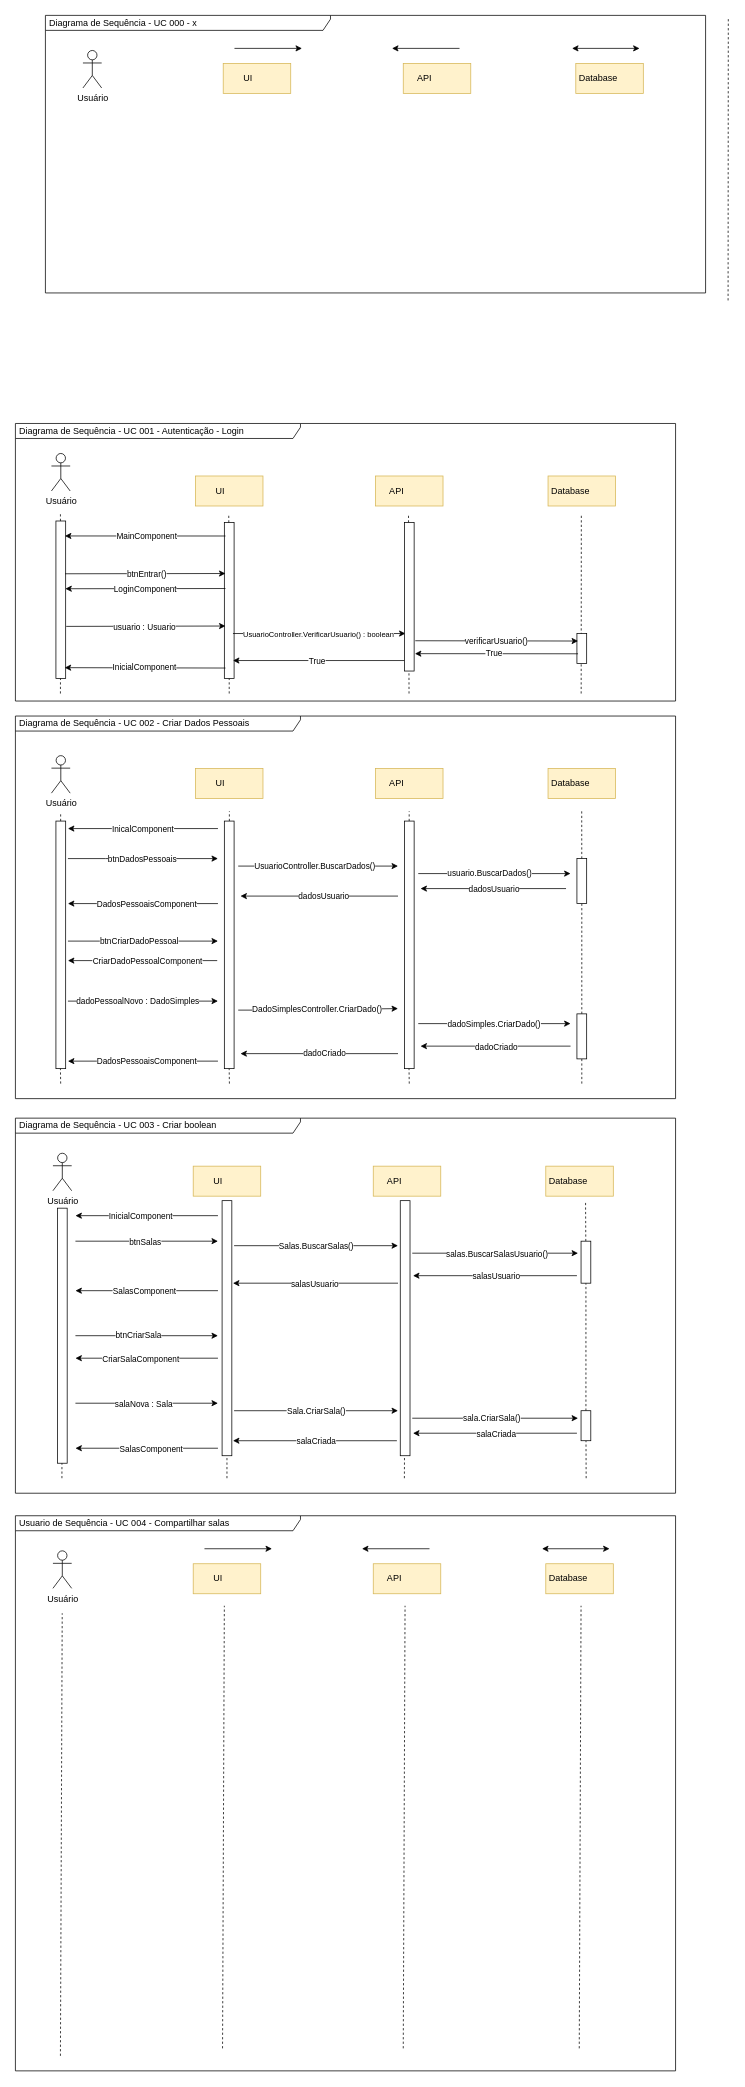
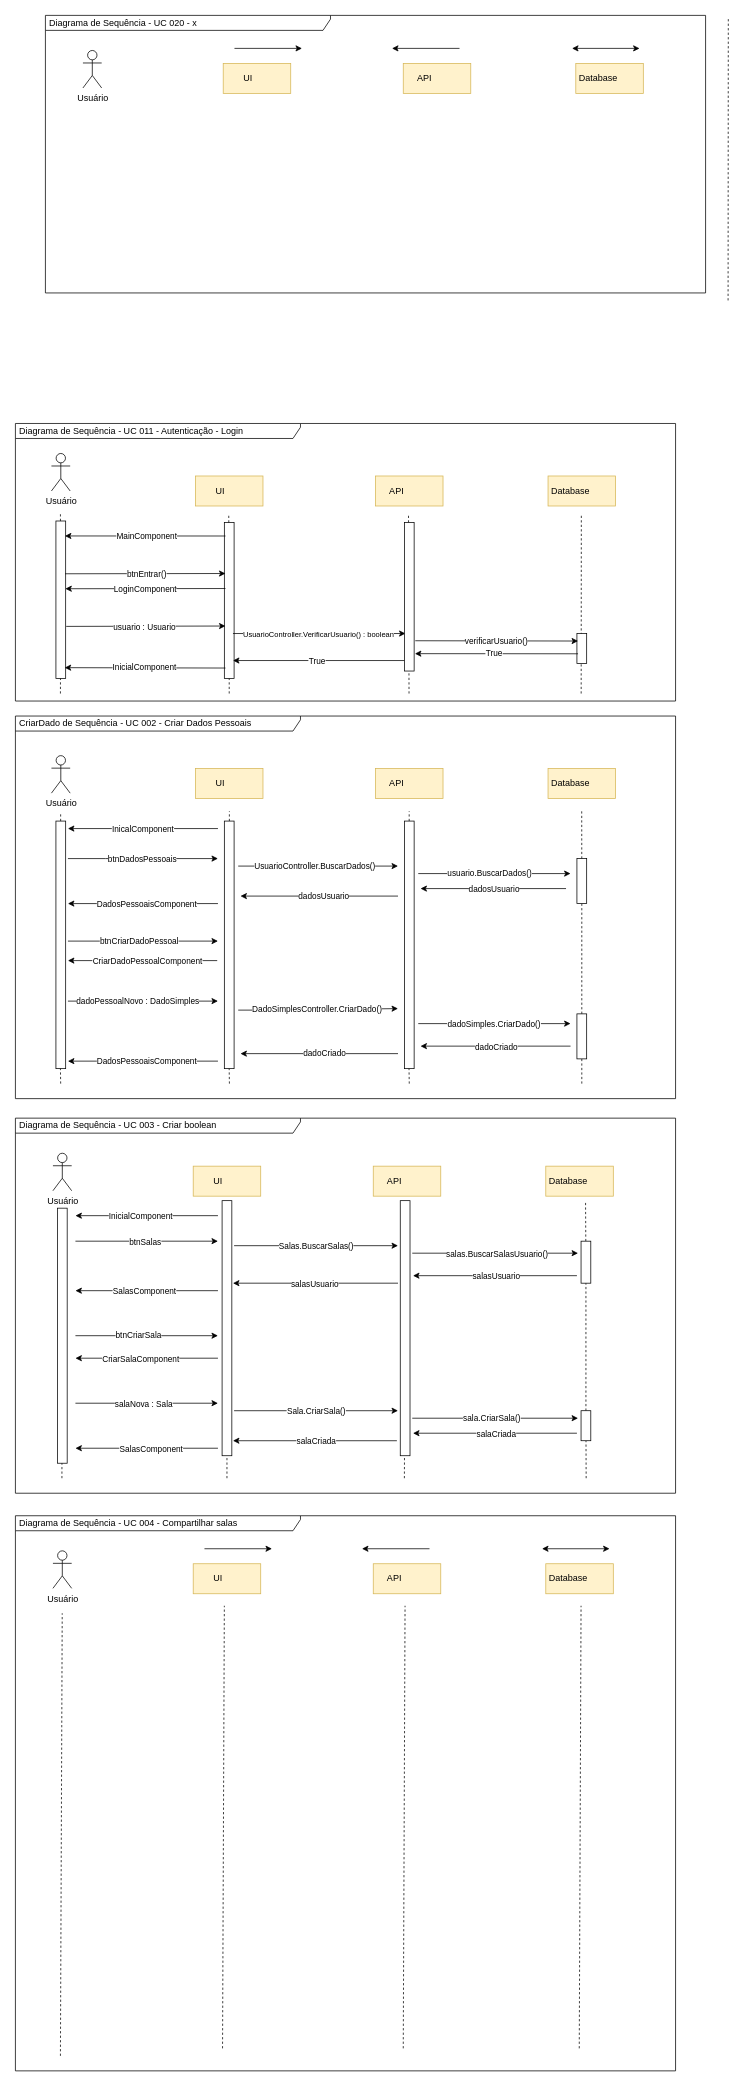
node "Diagrama de Sequência - UC 000 - x": label "Diagrama de Sequência - UC 000 - x" -> "Diagrama de Sequência - UC 020 - x"
node "Diagrama de Sequência - UC 001 - Autenticação - Login": label "Diagrama de Sequência - UC 001 - Autenticação - Login" -> "Diagrama de Sequência - UC 011 - Autenticação - Login"
node "Diagrama de Sequência - UC 002 - Criar Dados Pessoais": label "Diagrama de Sequência - UC 002 - Criar Dados Pessoais" -> "CriarDado de Sequência - UC 002 - Criar Dados Pessoais"
node "Usuario de Sequência - UC 004 - Compartilhar salas": label "Usuario de Sequência - UC 004 - Compartilhar salas" -> "Diagrama de Sequência - UC 004 - Compartilhar salas"
